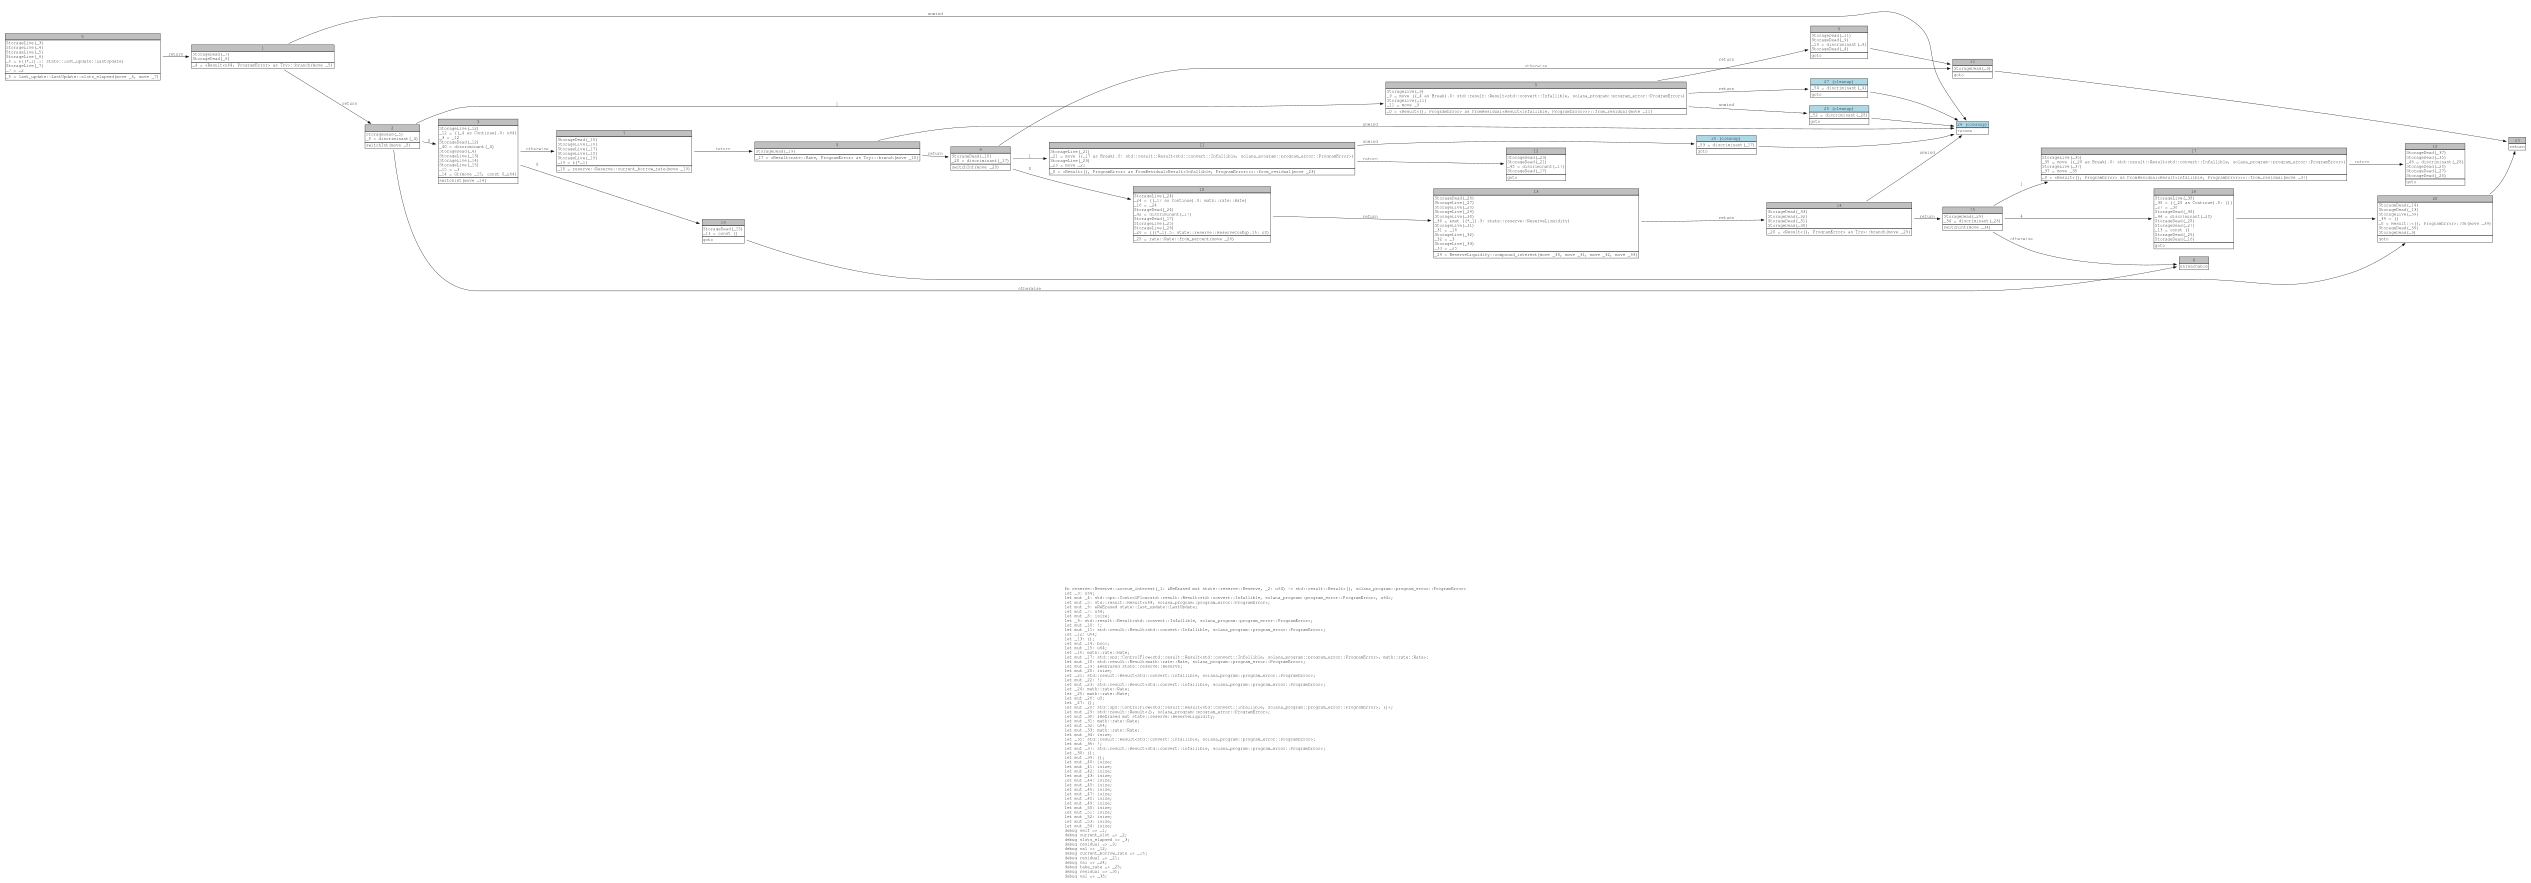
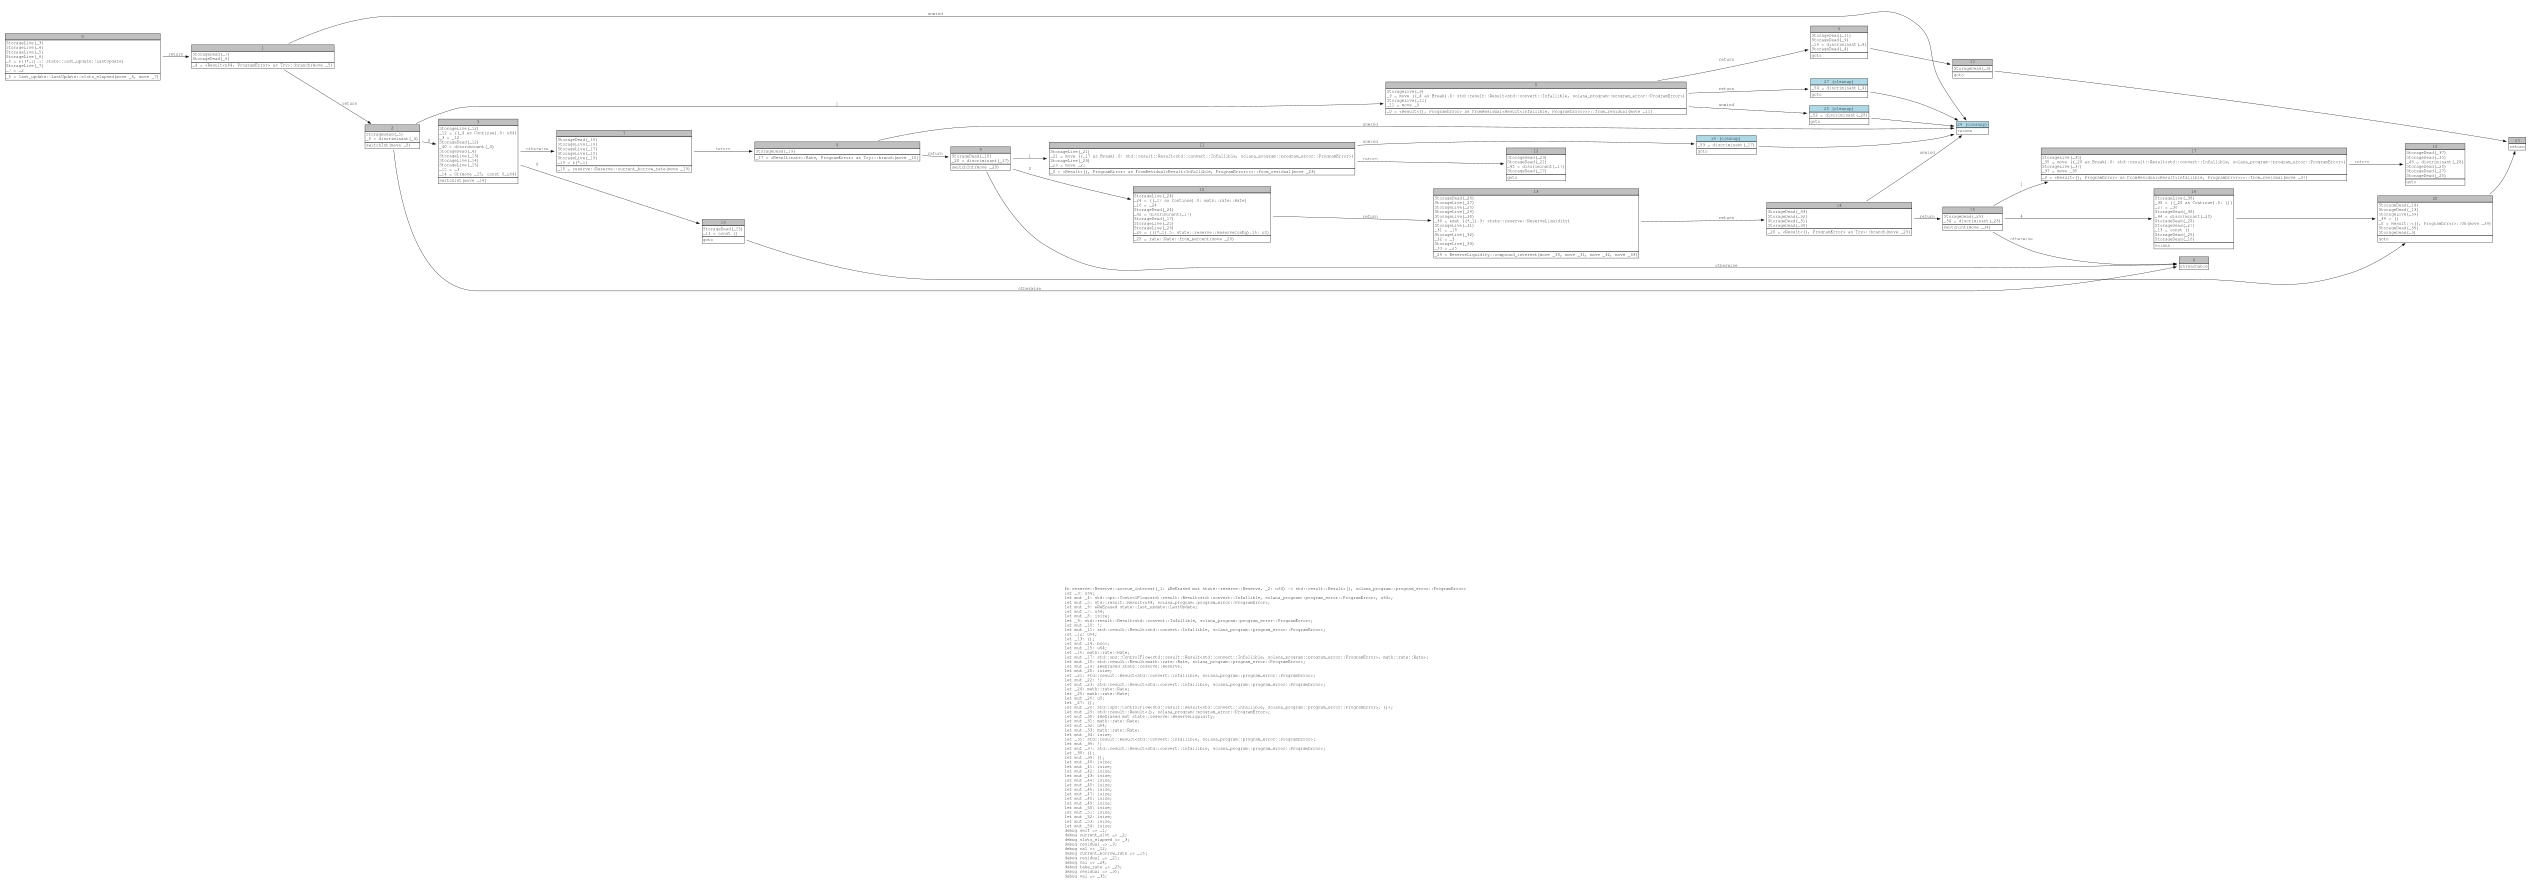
edge "9" -> "22": now "9" -> "4"
node "16": text "goto" -> "solana"
